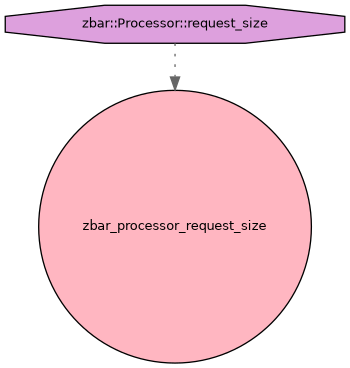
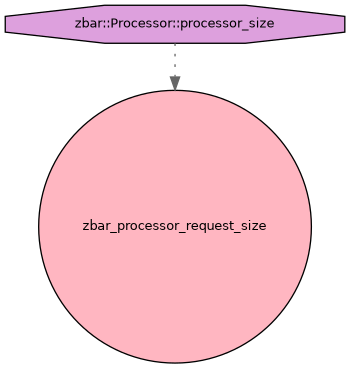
node "zbar::Processor::request_size": label "zbar::Processor::request_size" -> "zbar::Processor::processor_size"
